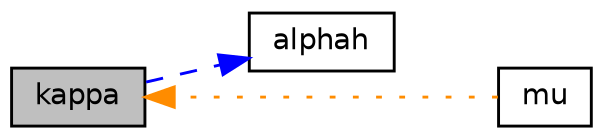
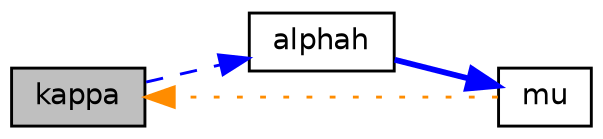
edge "alphah" -> "mu": added
